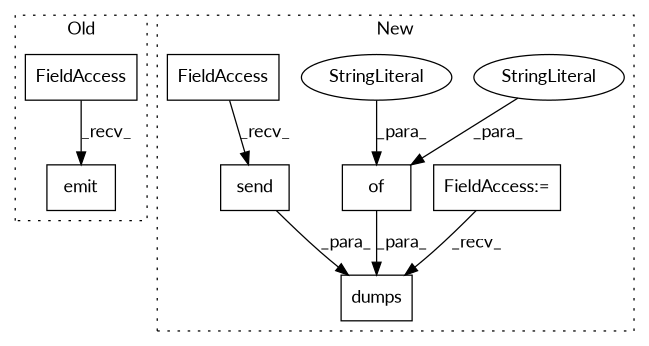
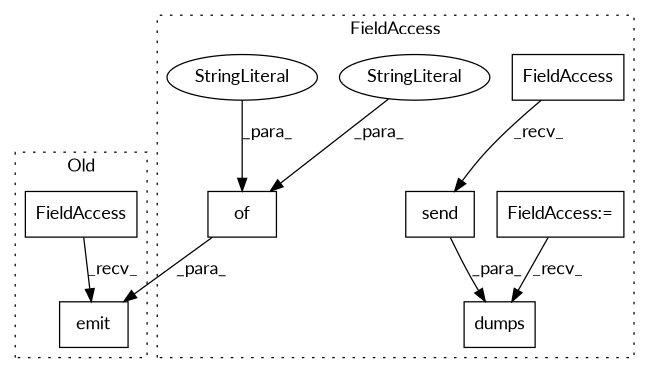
cluster "New": label "New" -> "FieldAccess"
edge "of" -> "dumps": now "of" -> "emit"
